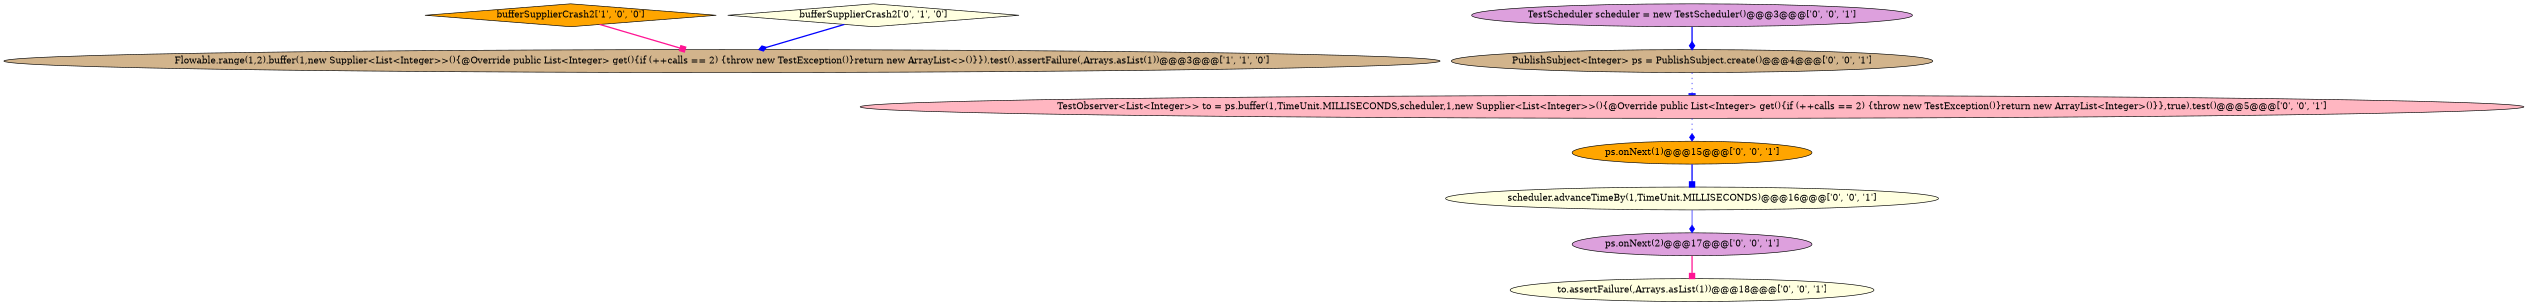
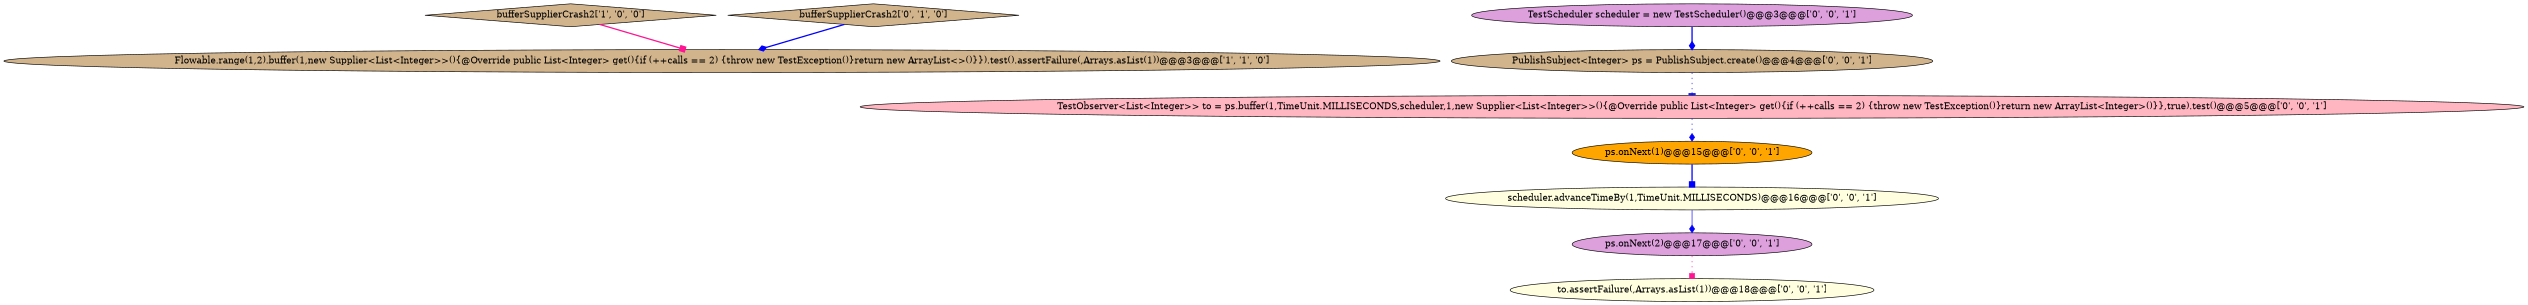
node "bufferSupplierCrash2['1', '0', '0']": fillcolor orange -> tan
node "bufferSupplierCrash2['0', '1', '0']": fillcolor lightyellow -> tan
edge "ps.onNext(2)@@@17@@@['0', '0', '1']" -> "to.assertFailure(,Arrays.asList(1))@@@18@@@['0', '0', '1']": style bold -> dotted
